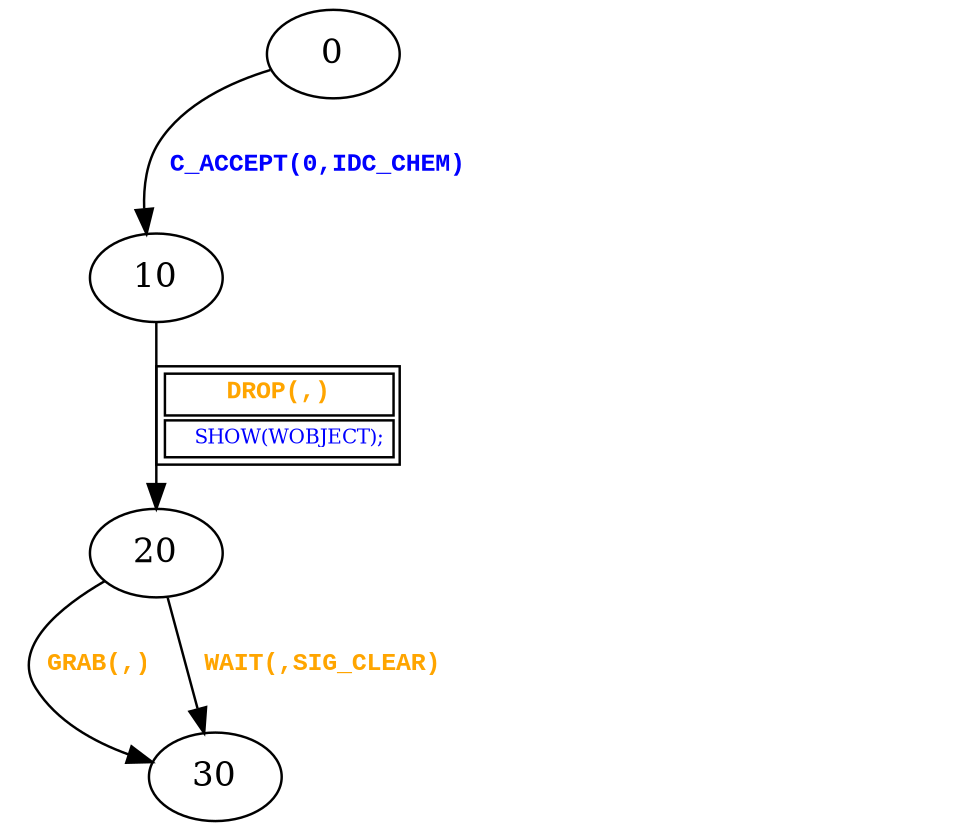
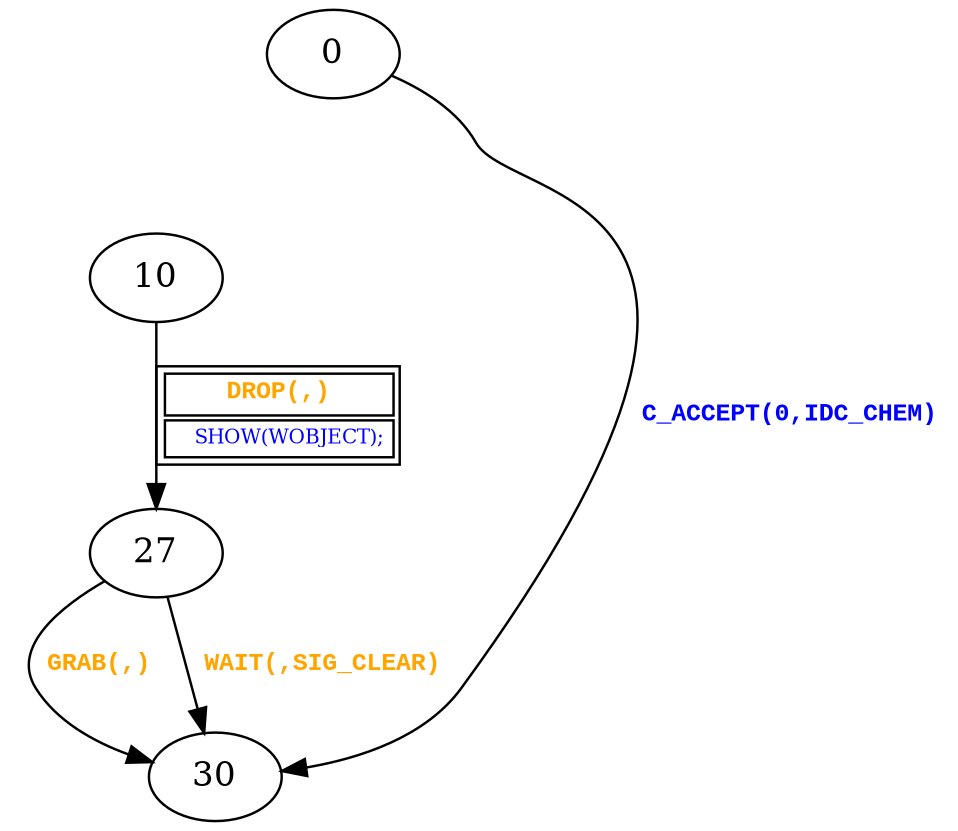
edge "0" -> "10": now "0" -> "30"
node "20": label "20" -> "27"
